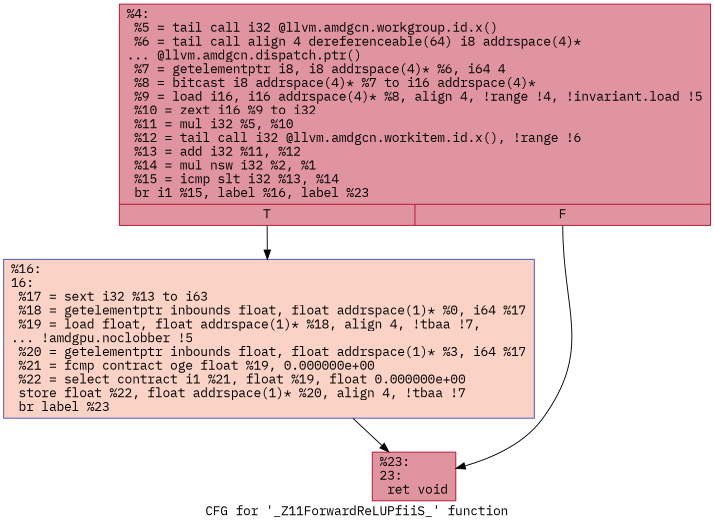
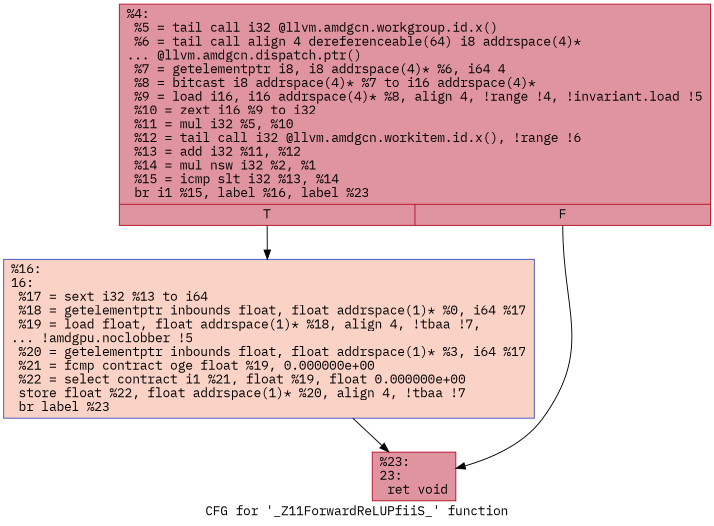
node "%16:": text "%17 = sext i32 %13 to i63" -> "%17 = sext i32 %13 to i64"
